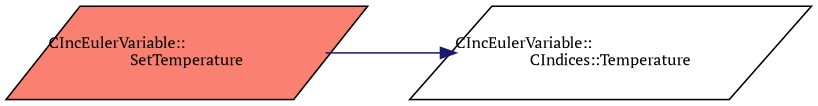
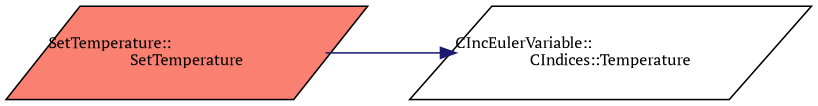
node "CIncEulerVariable:: SetTemperature": label "CIncEulerVariable:: SetTemperature" -> "SetTemperature:: SetTemperature"
